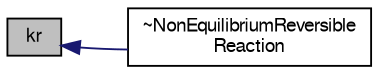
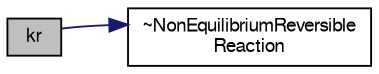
edge "~NonEquilibriumReversible Reaction" -> "kr": reversed
